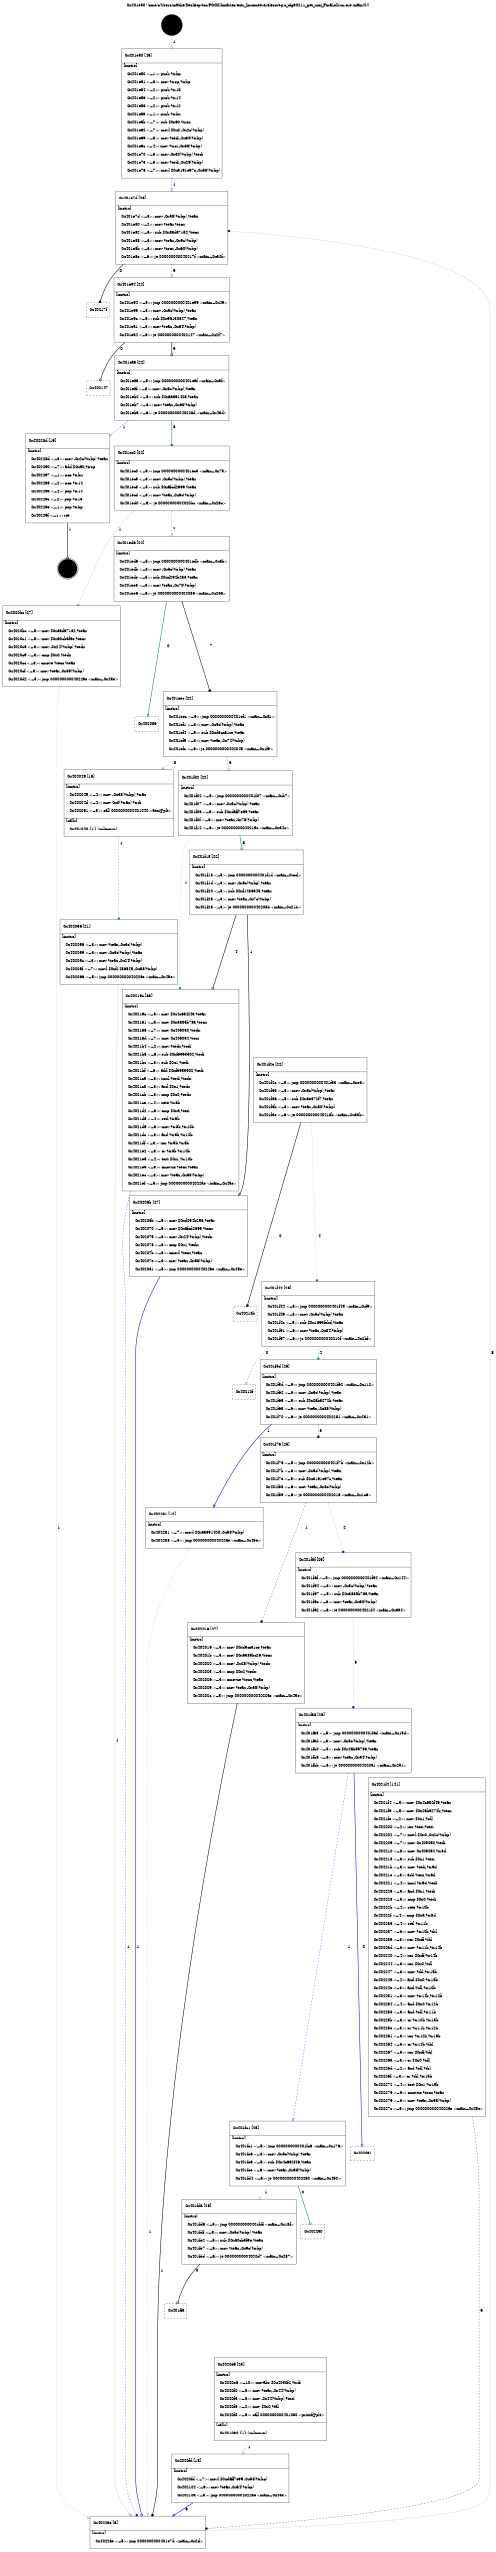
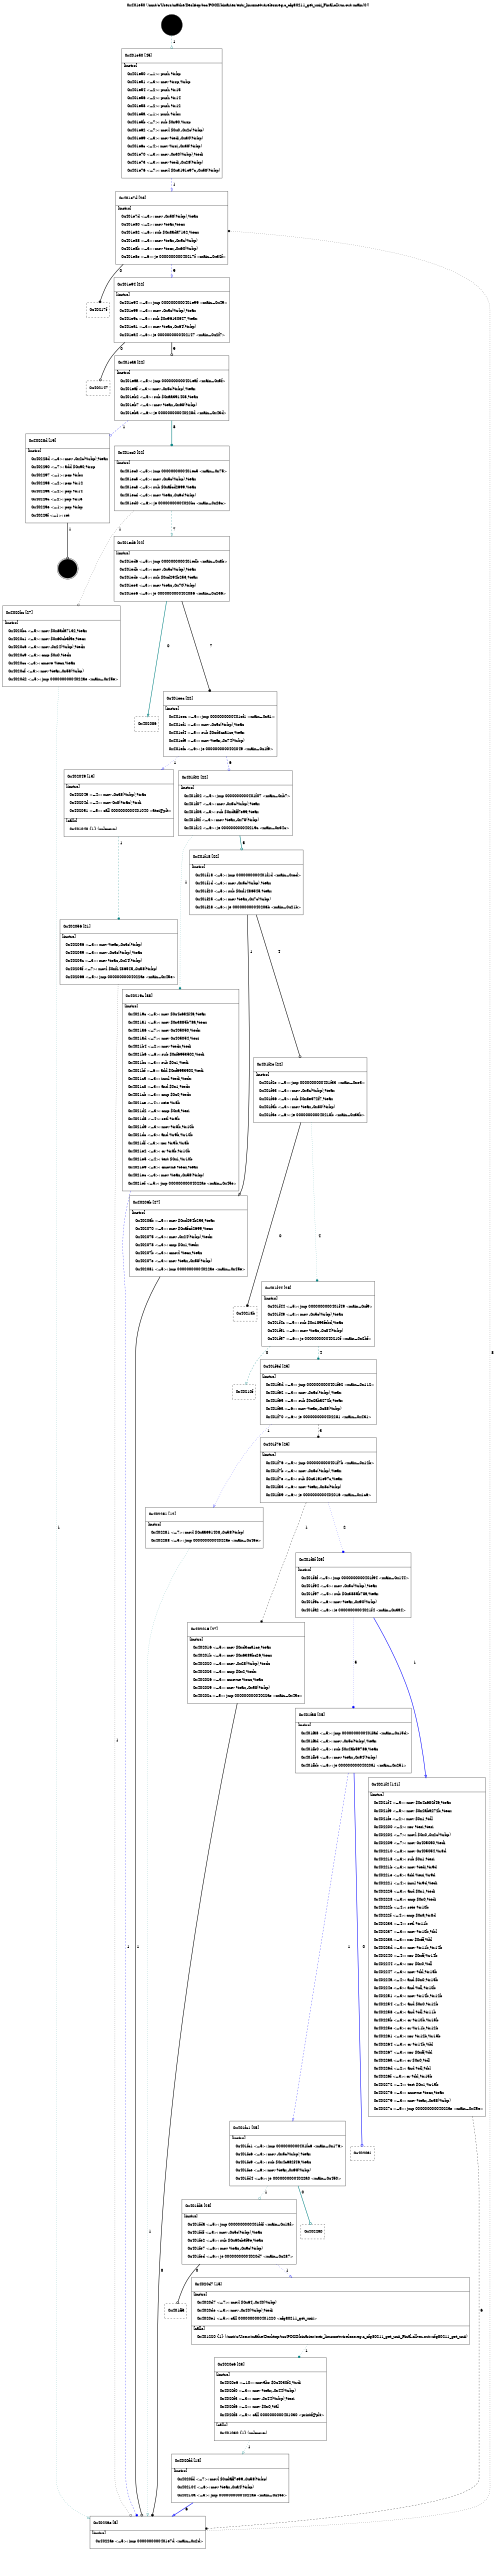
edge "0x401eec [22]" -> "0x402049 [13]": label " 8" -> " 1"
edge "0x401f18 [22]" -> "0x40219c [88]": now "0x401f18 [22]" -> "0x401f2e [22]"
edge "0x401f5d [25]" -> "0x402281 [12]": style bold -> dotted
edge "0x401f8f [25]" -> "0x4021f4 [141]": added, label "1"
edge "0x402056 [21]" -> "0x4022ae [5]": arrowhead onormal -> odot
edge "0x40206b [27]" -> "0x4022ae [5]": color blue -> black
edge "0x402016 [27]" -> "0x4022ae [5]": label " 1" -> " 8"
node "0x4020d7 [15]": added
